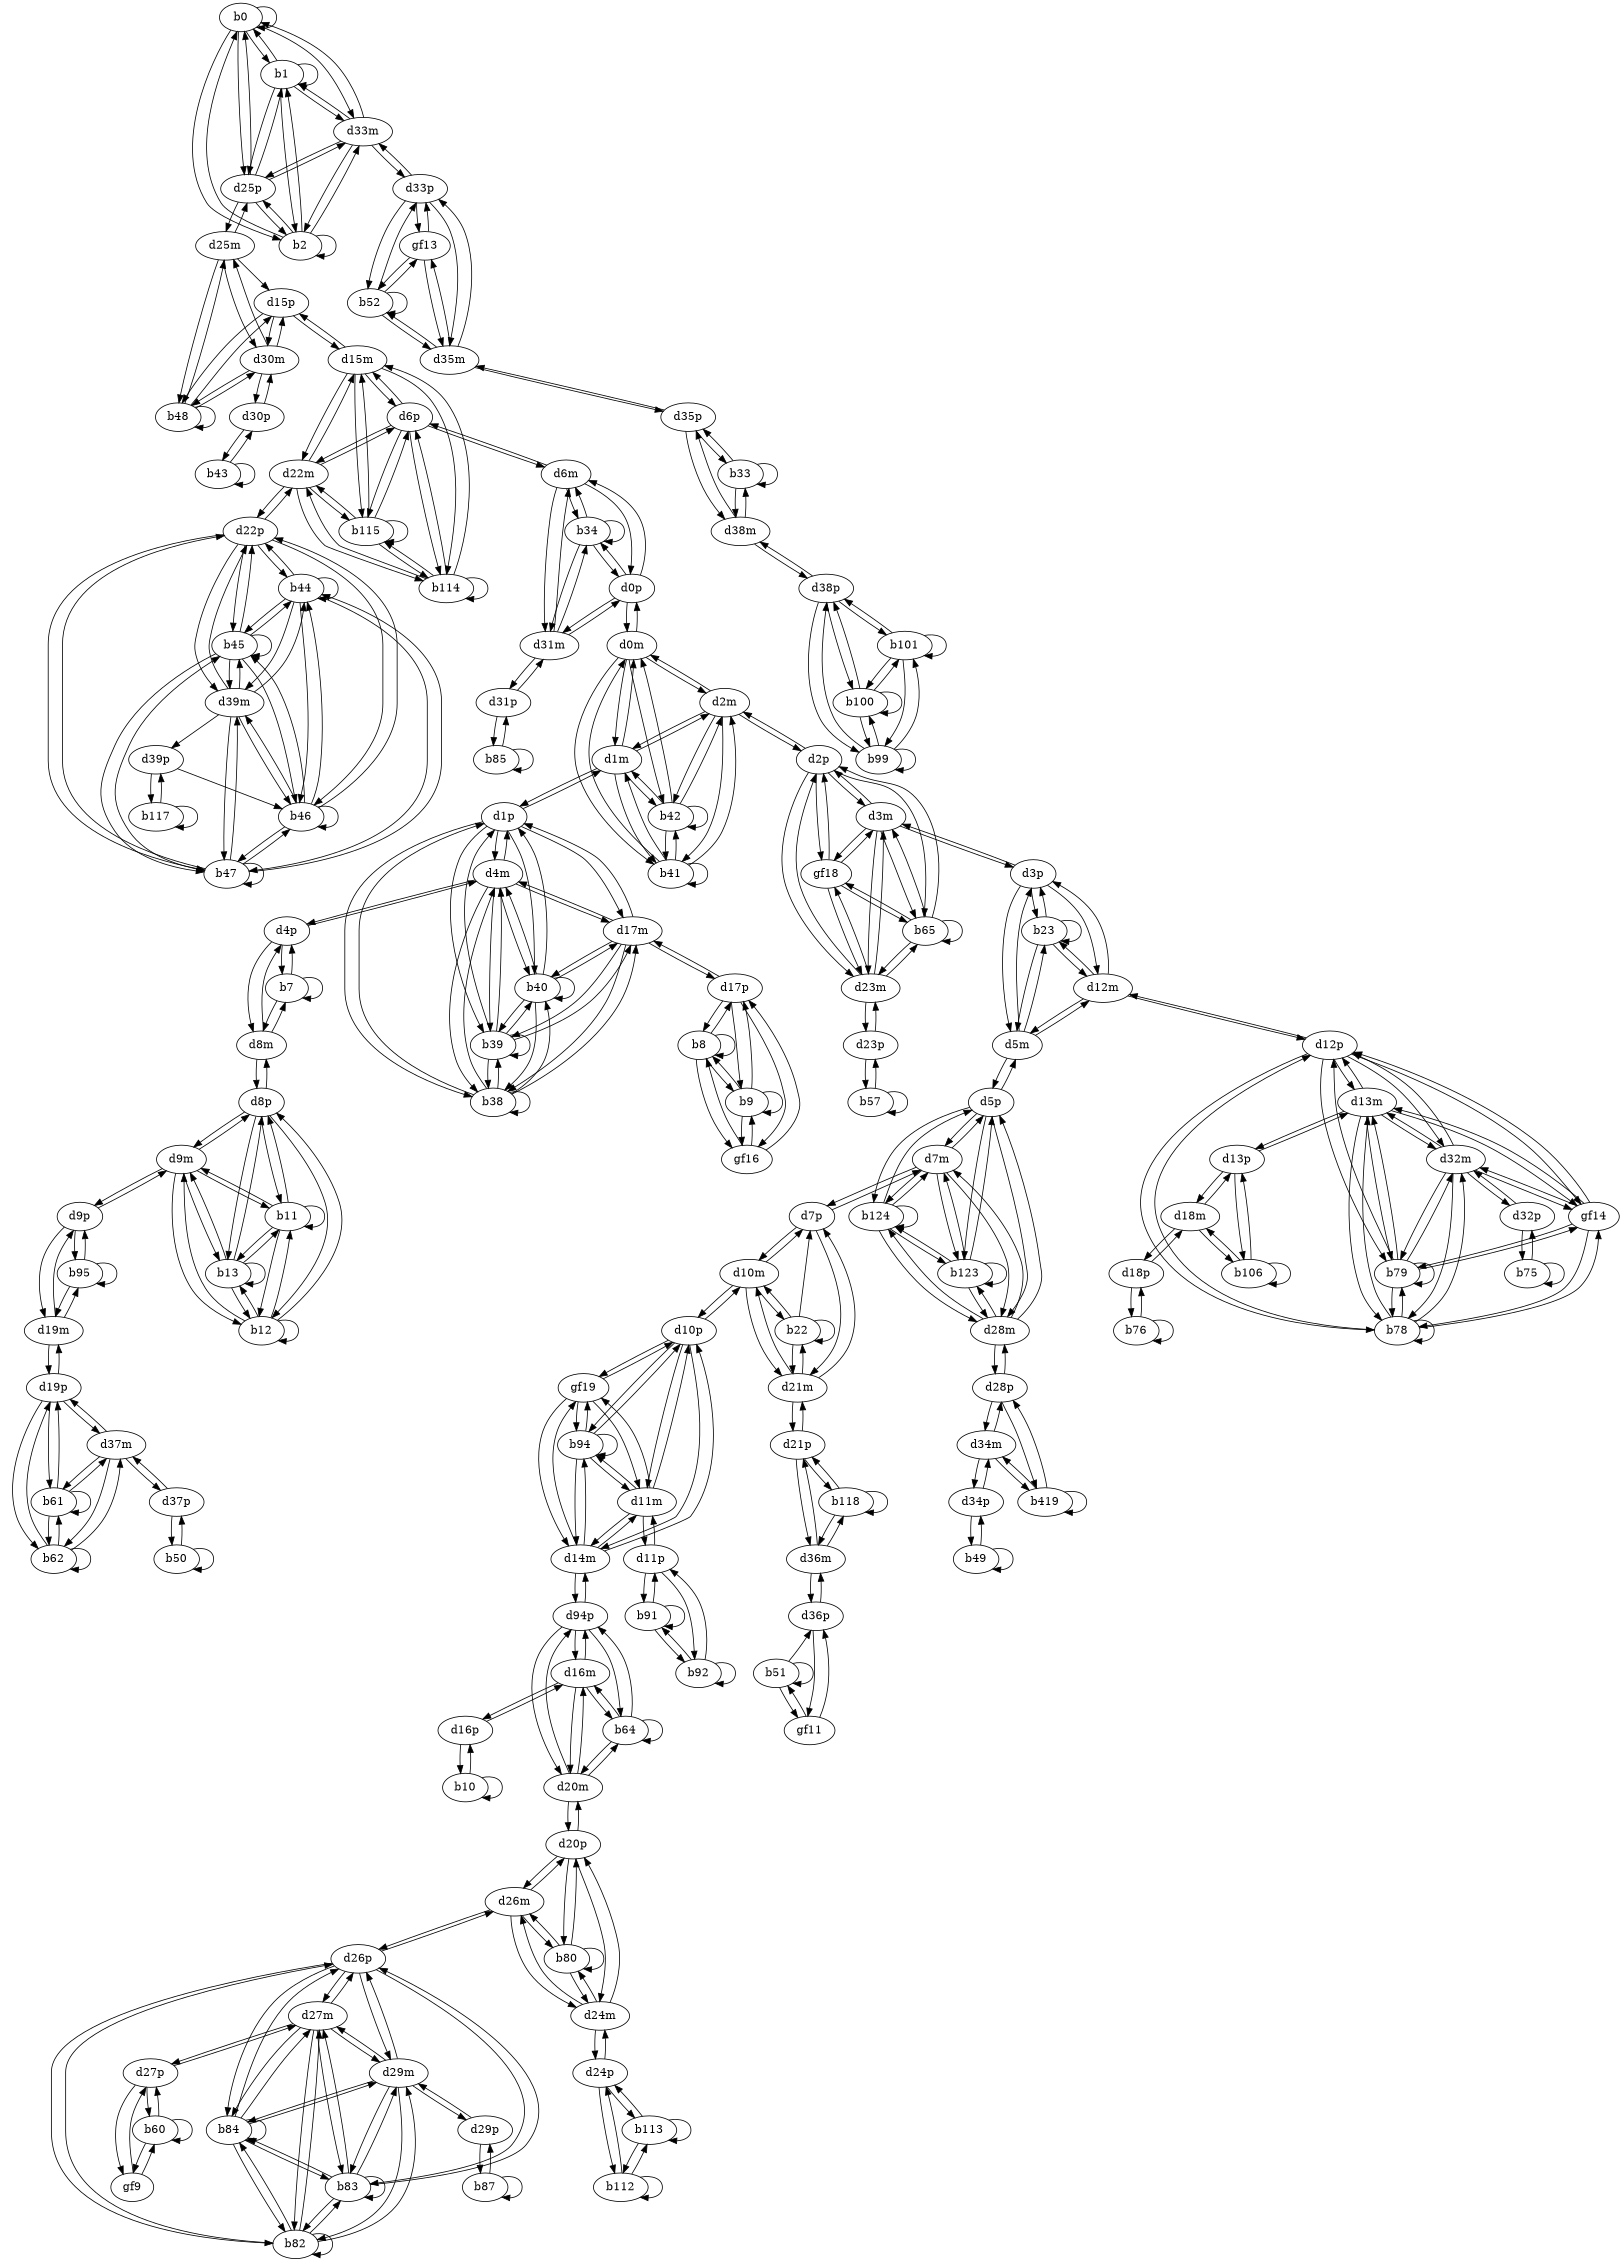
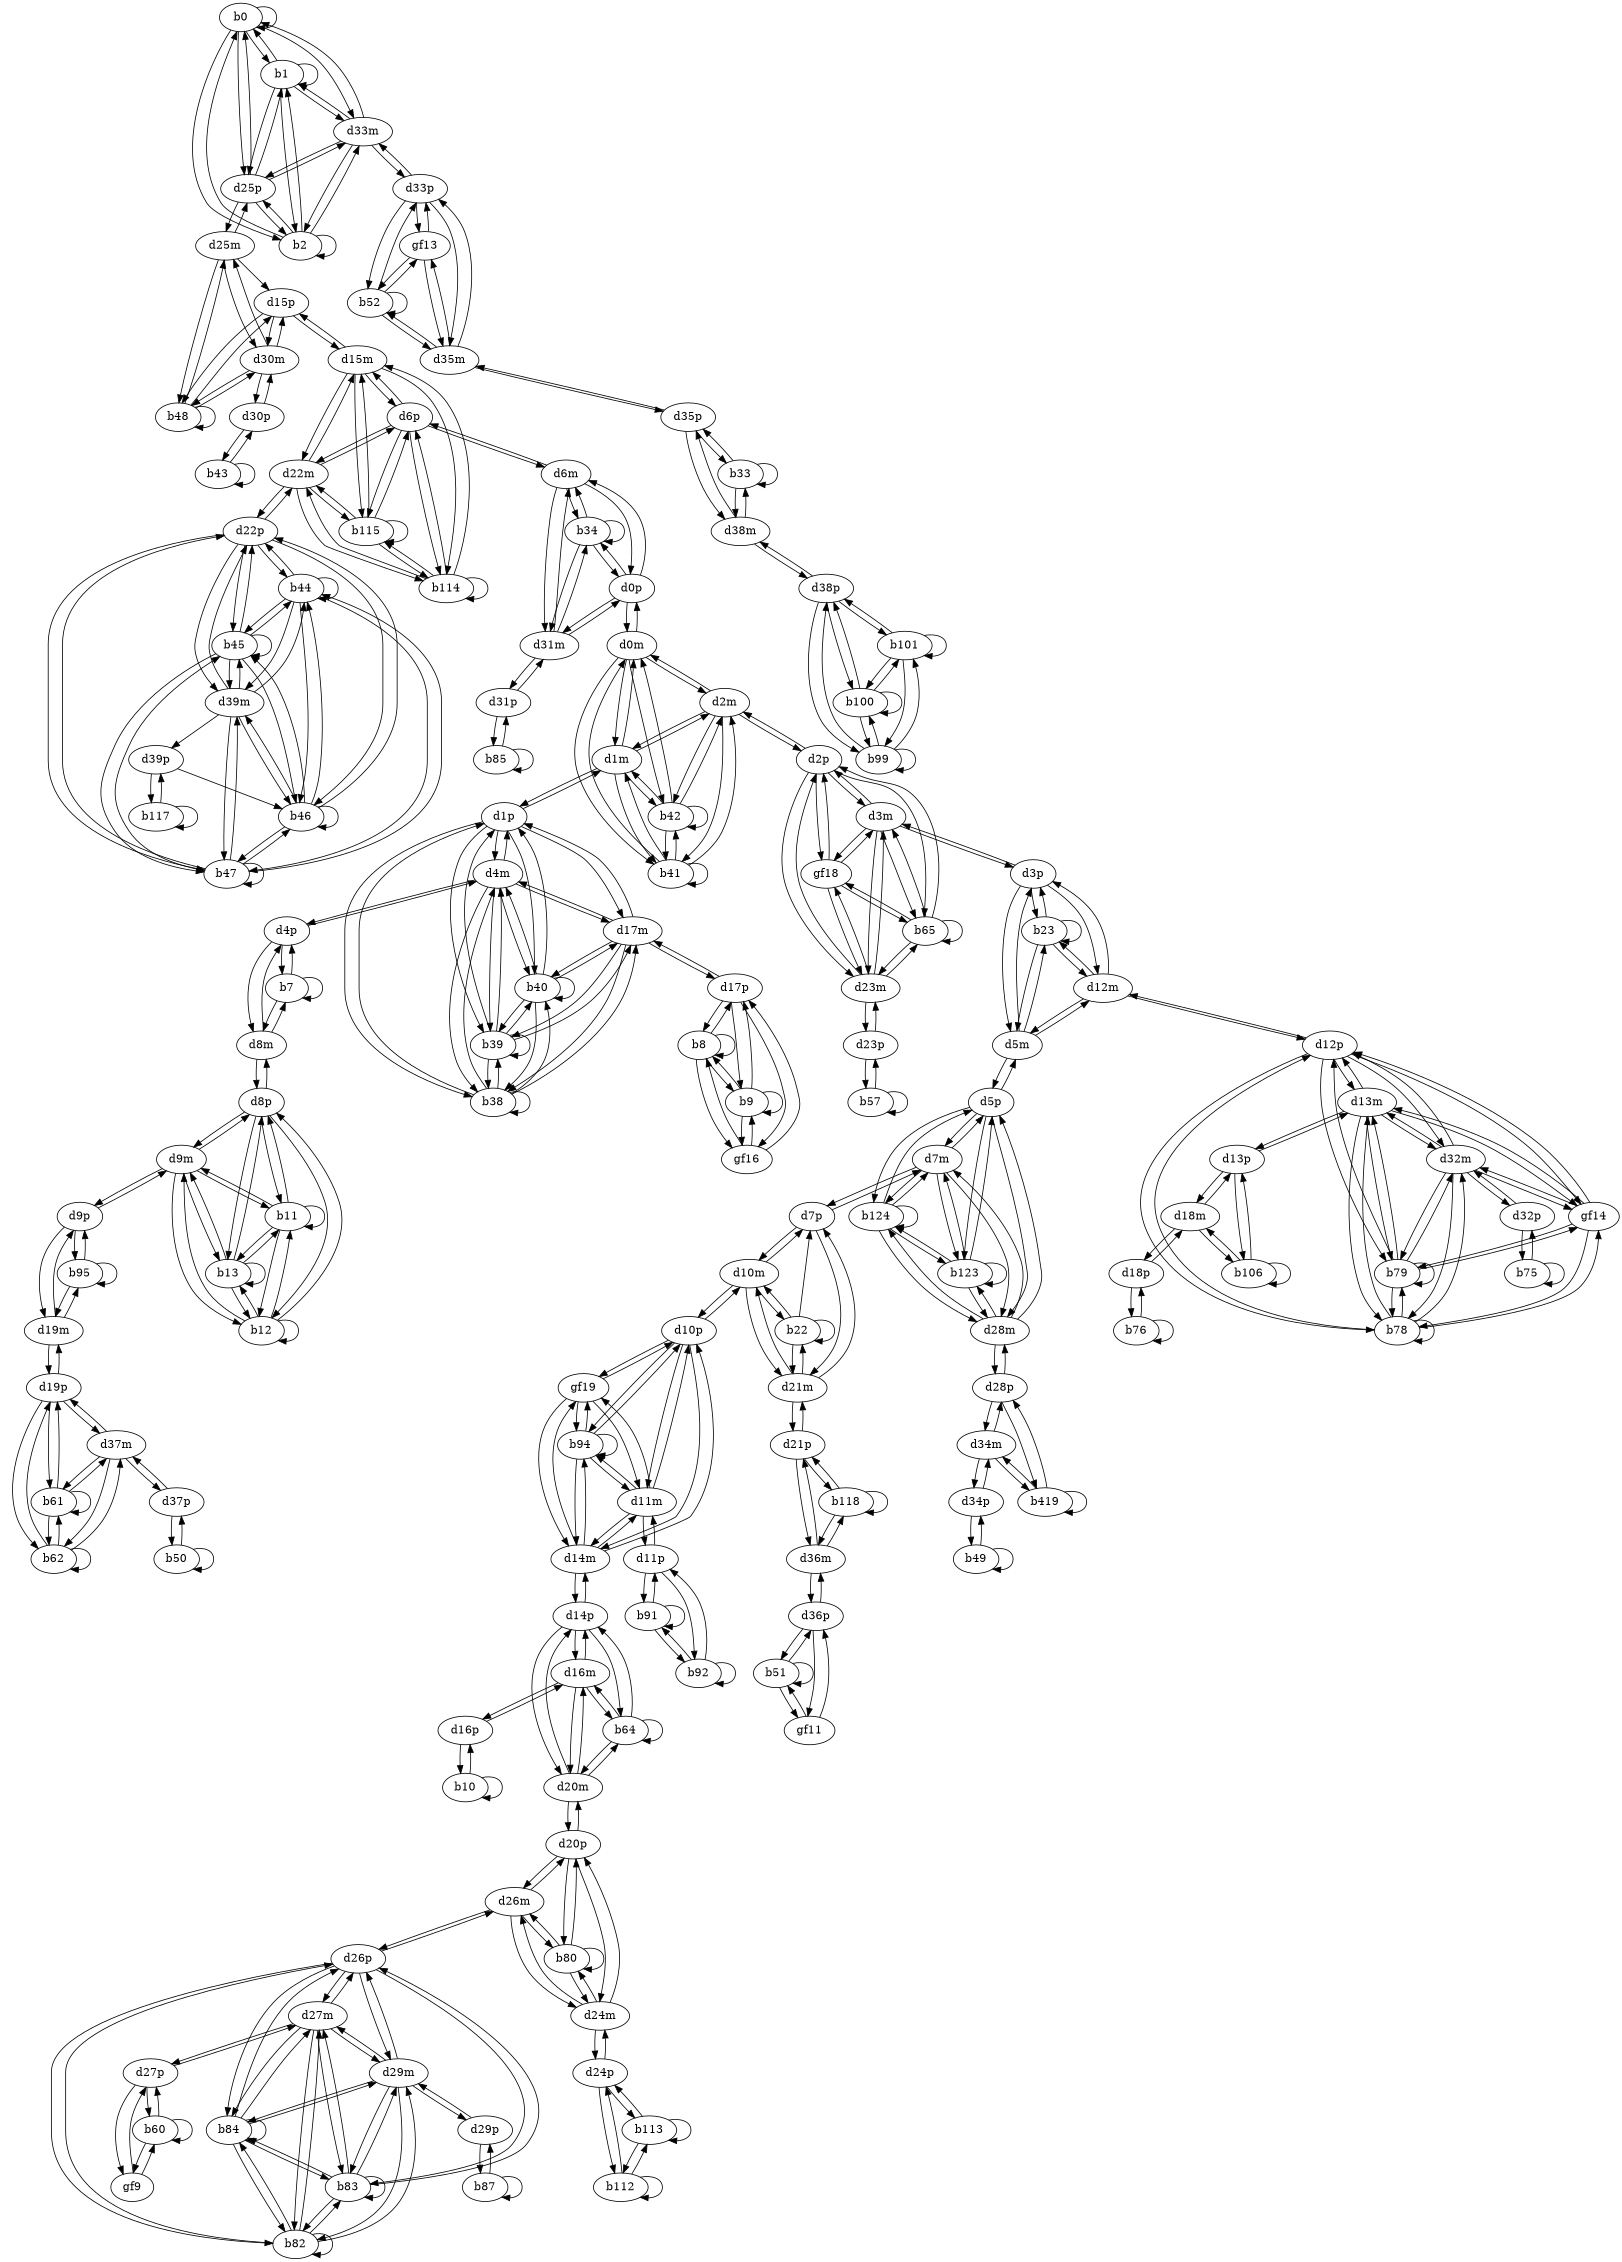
node "d94p": label "d94p" -> "d14p"
edge "d36p" -> "b51": added
